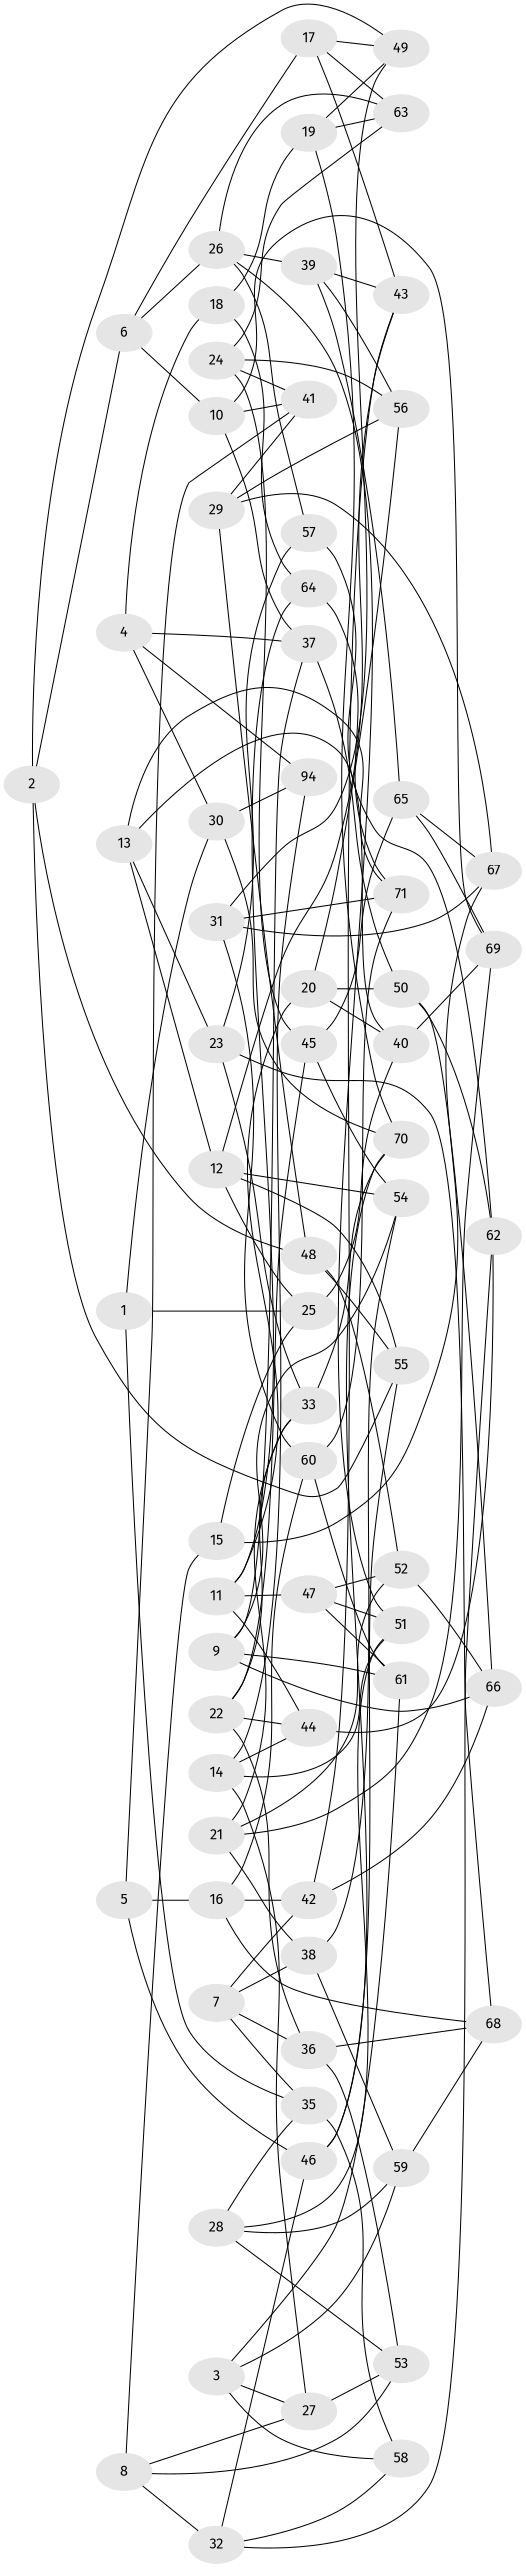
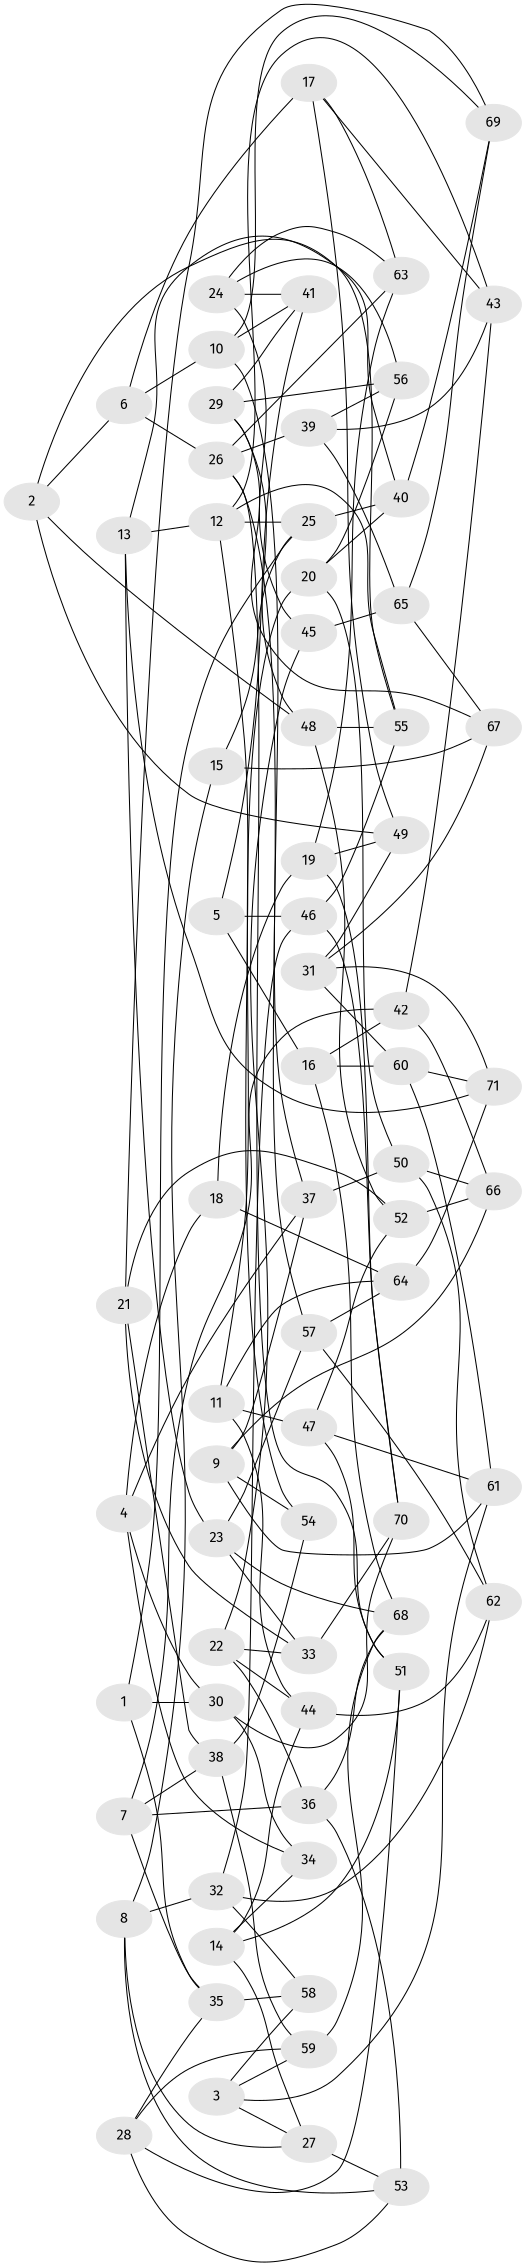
node "94": label "94" -> "34"
edge "45" -- "54": removed
edge "64" -- "57": added
